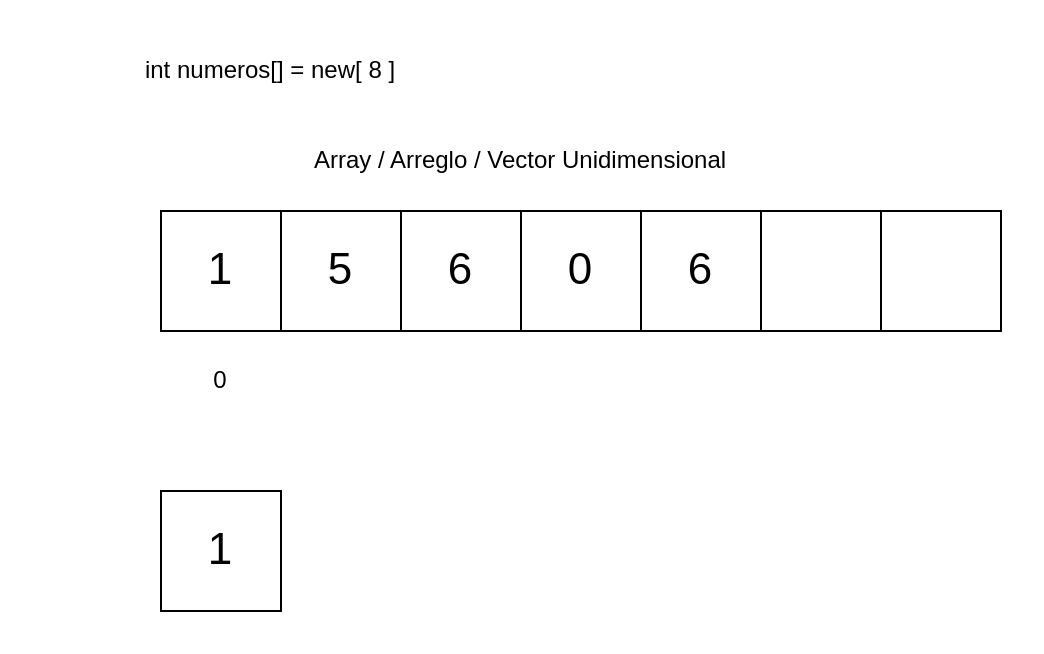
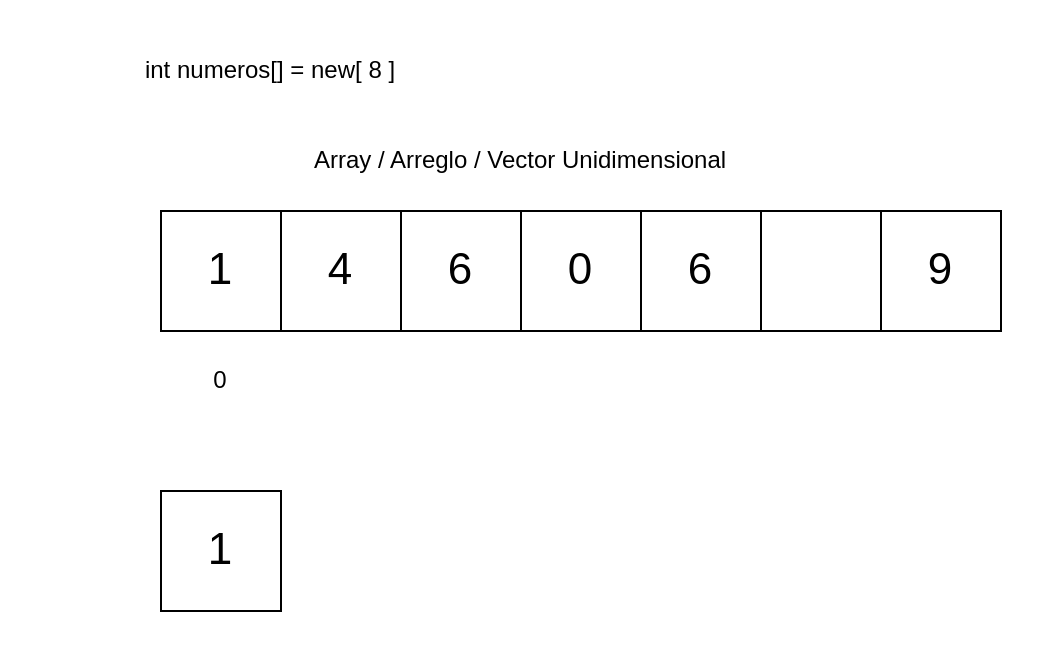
node "5": label "5" -> "4"
node "9": added
